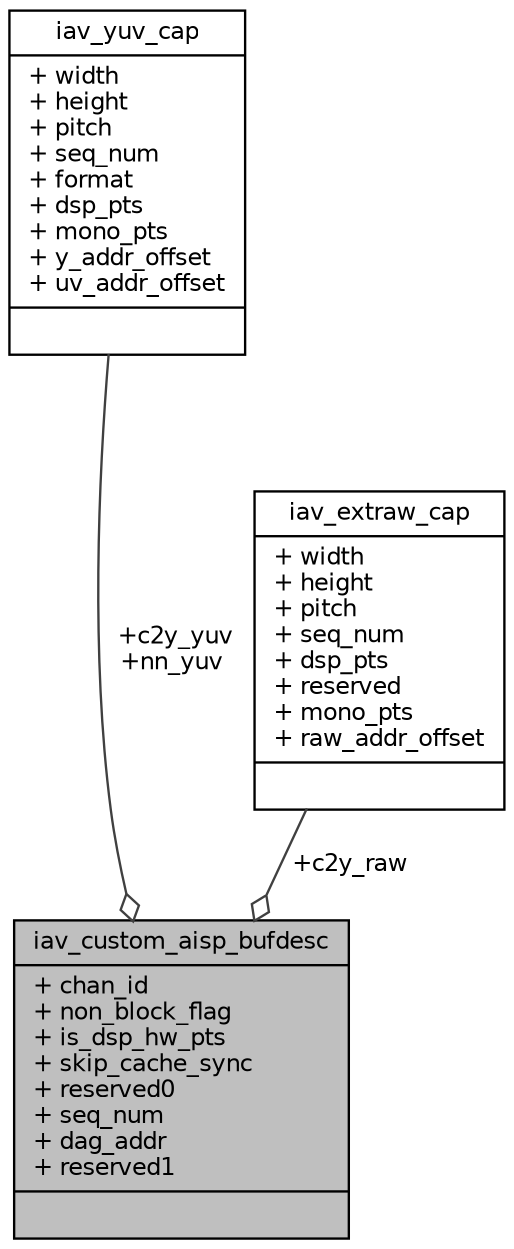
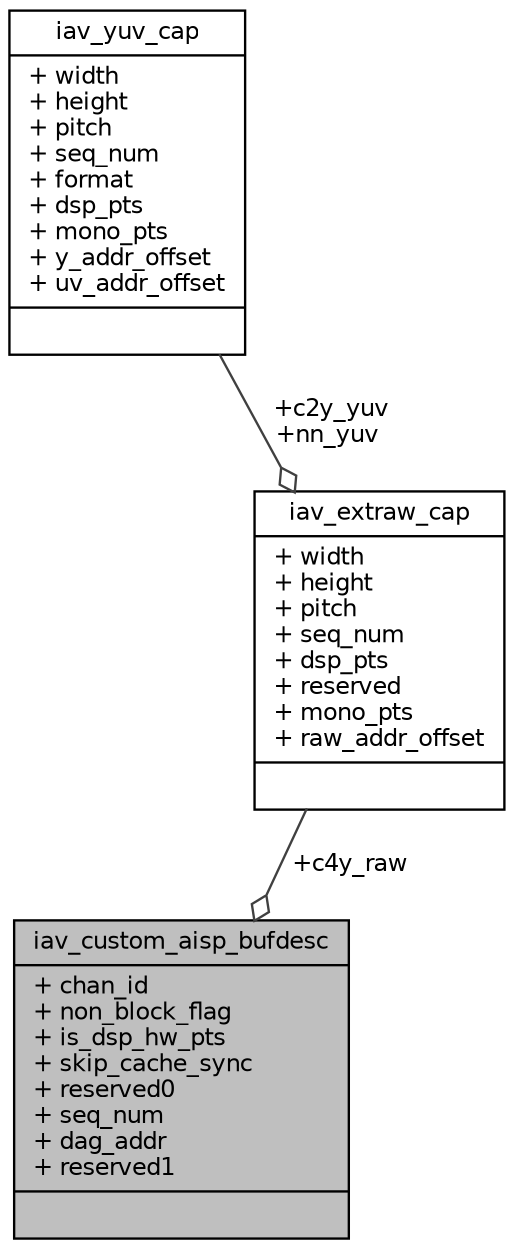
edge "iav_yuv_cap" -> "iav_custom_aisp_bufdesc": now "iav_yuv_cap" -> "iav_extraw_cap"
edge "iav_extraw_cap" -> "iav_custom_aisp_bufdesc": label " +c2y_raw" -> " +c4y_raw"
